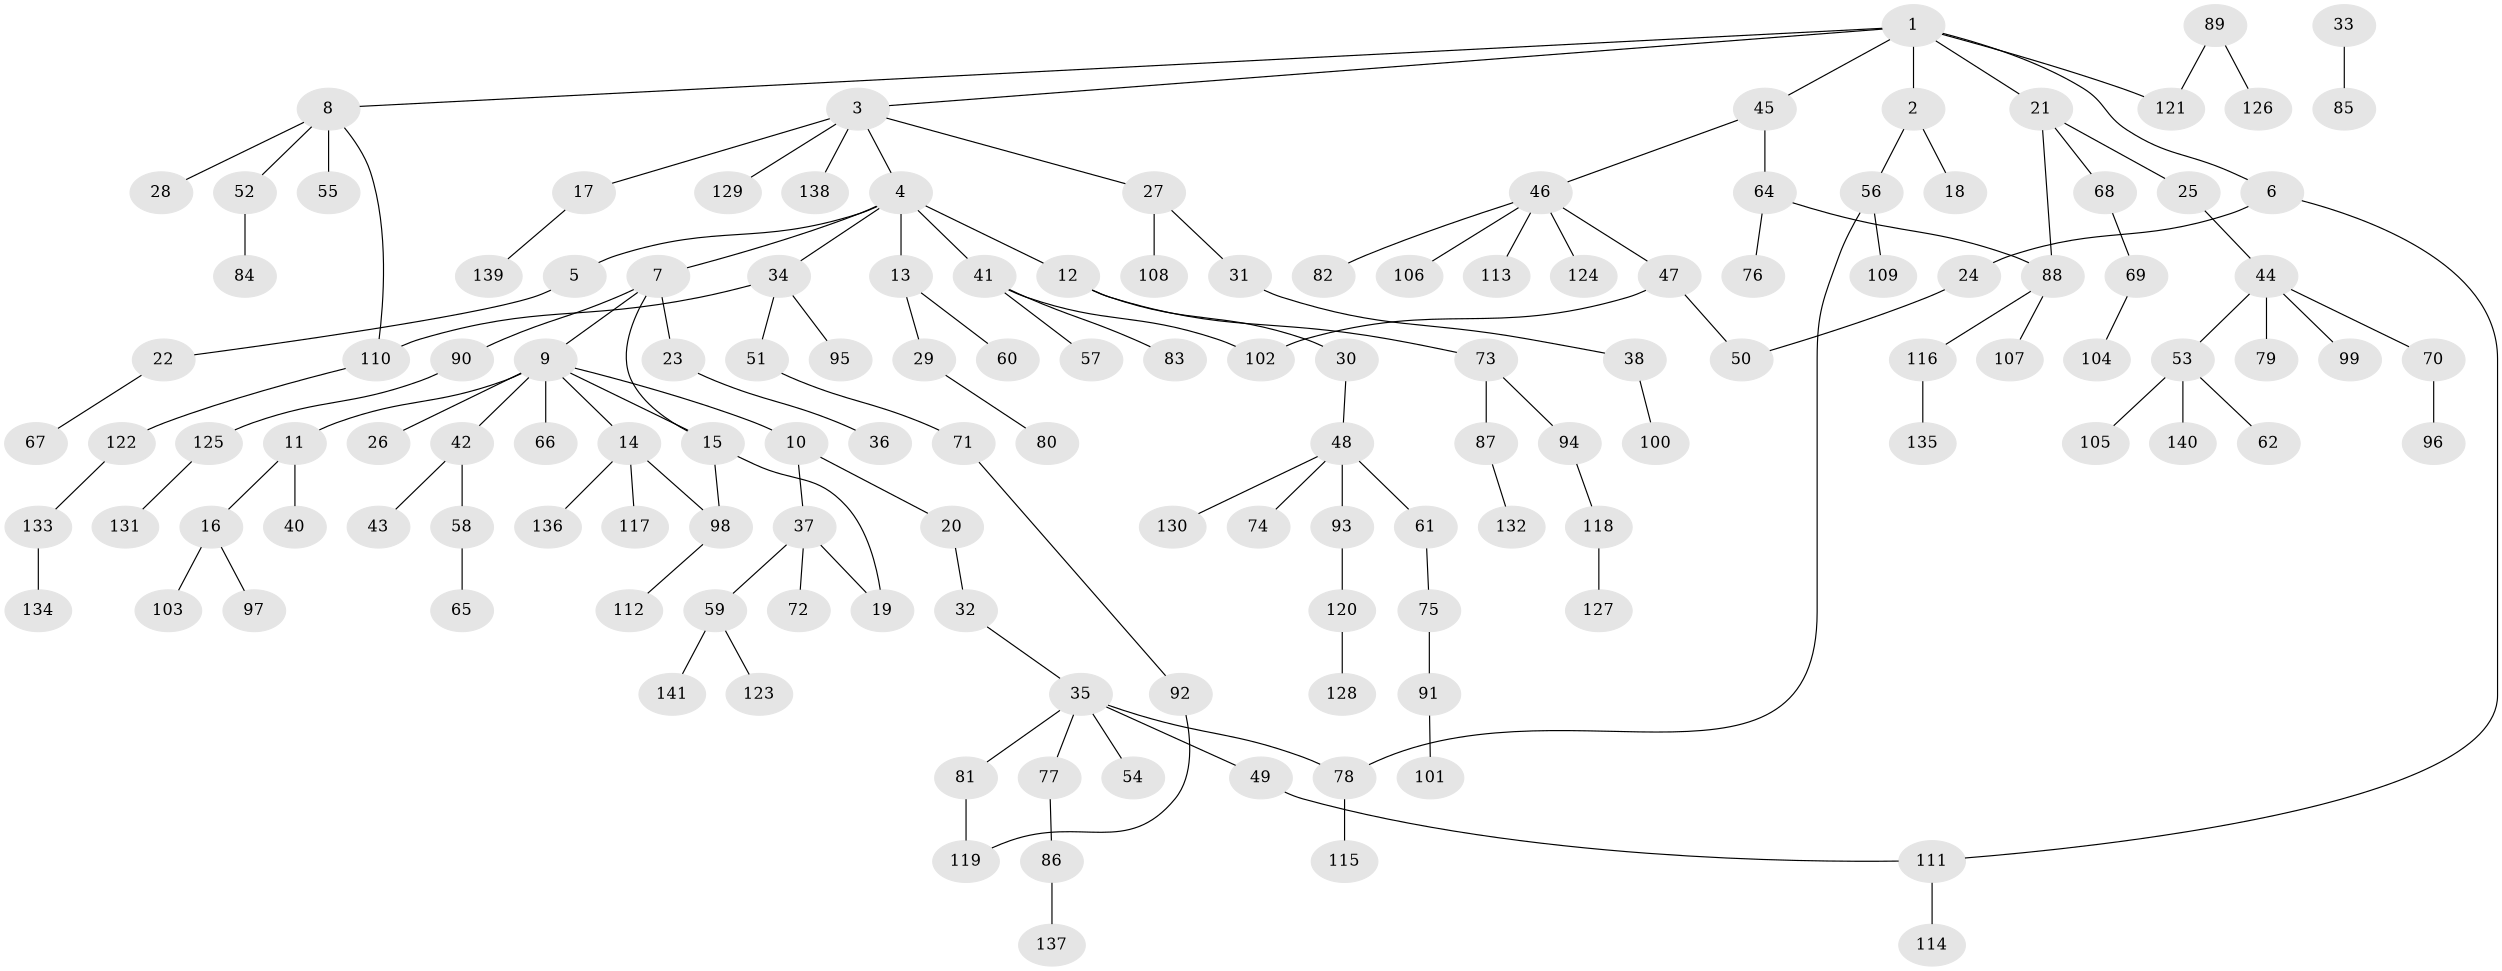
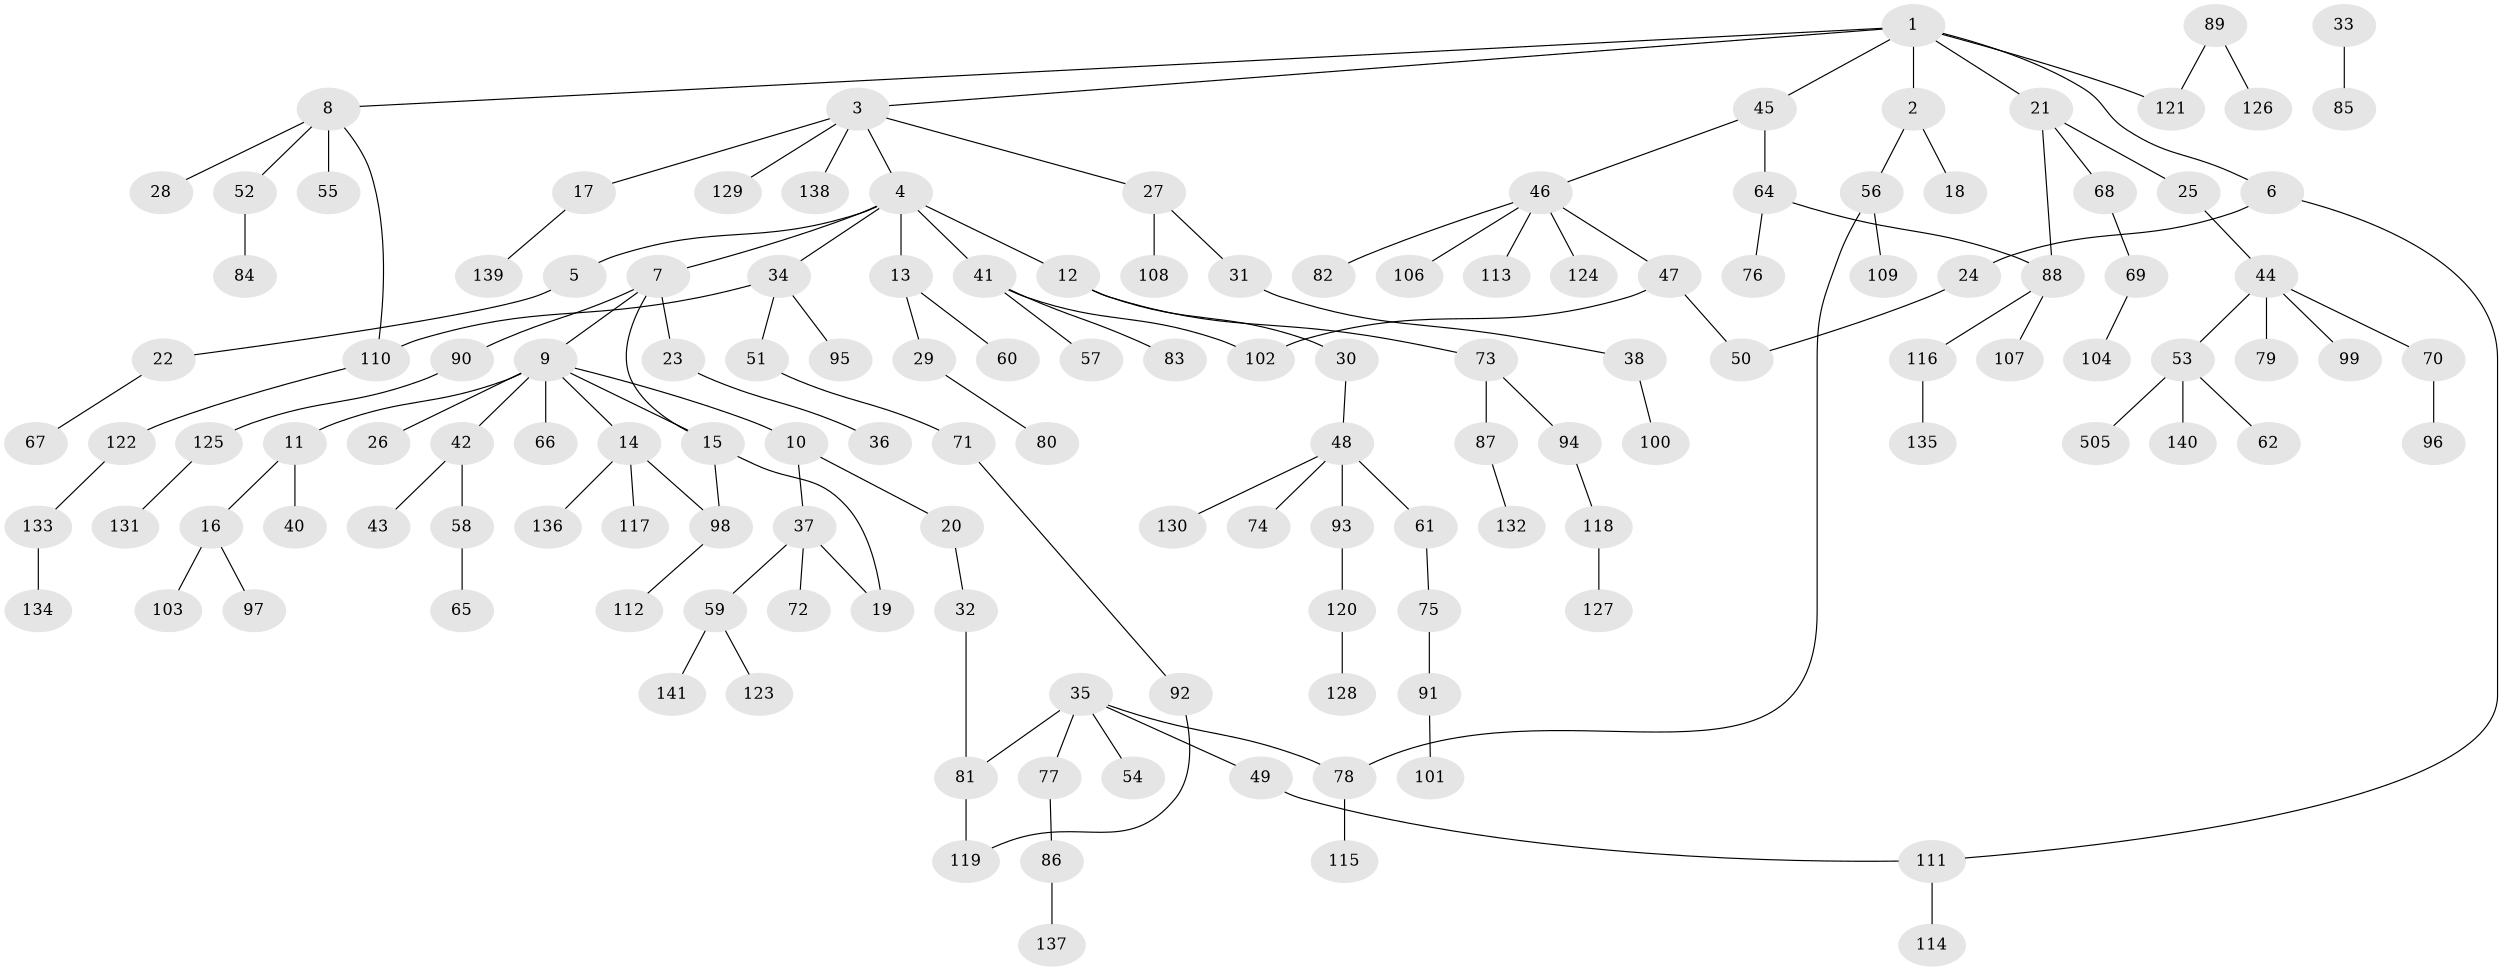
node "105": label "105" -> "505"
edge "32" -- "35": now "32" -- "81"
